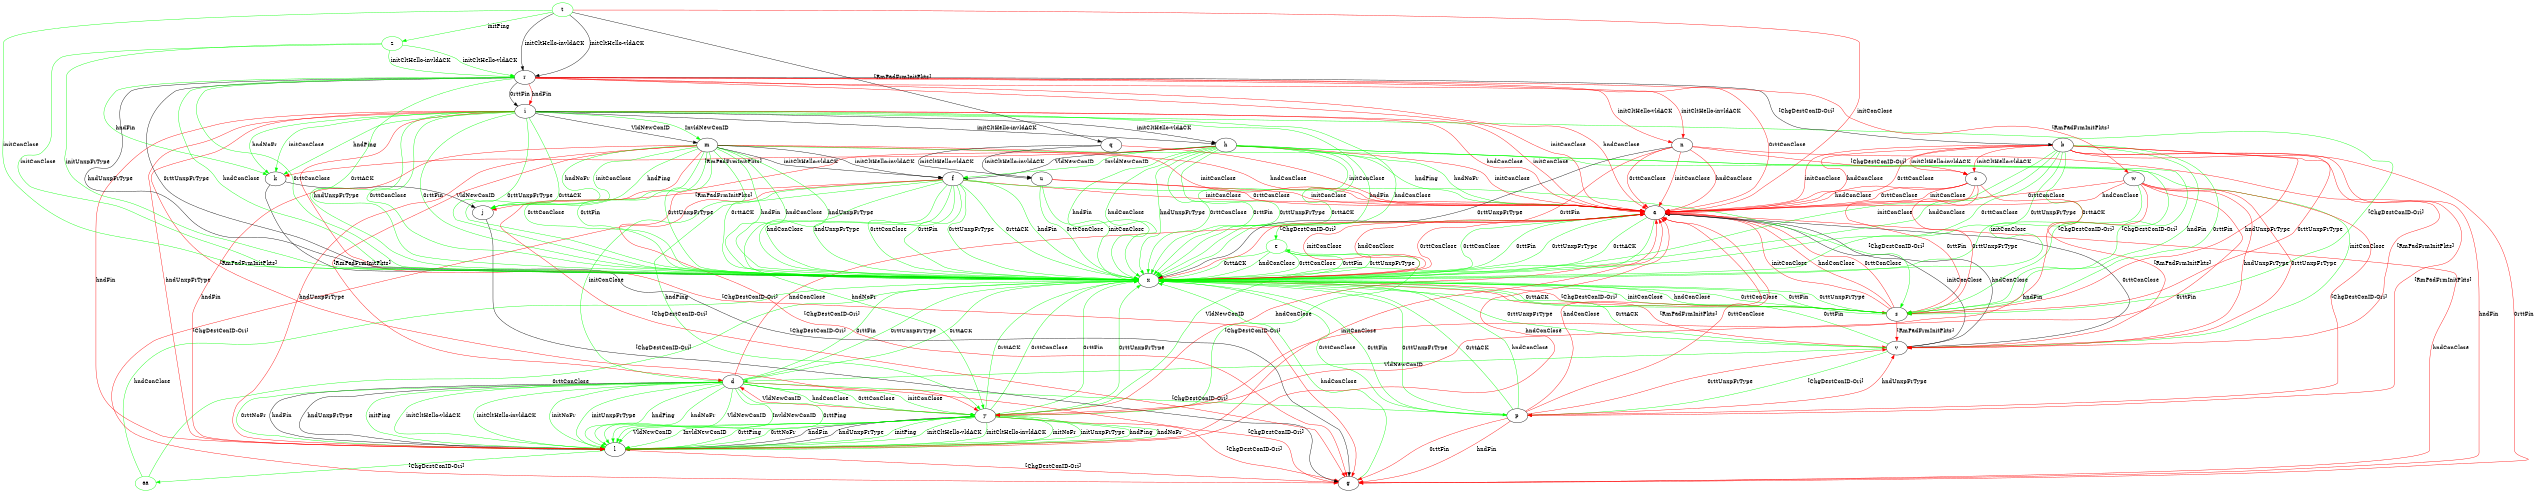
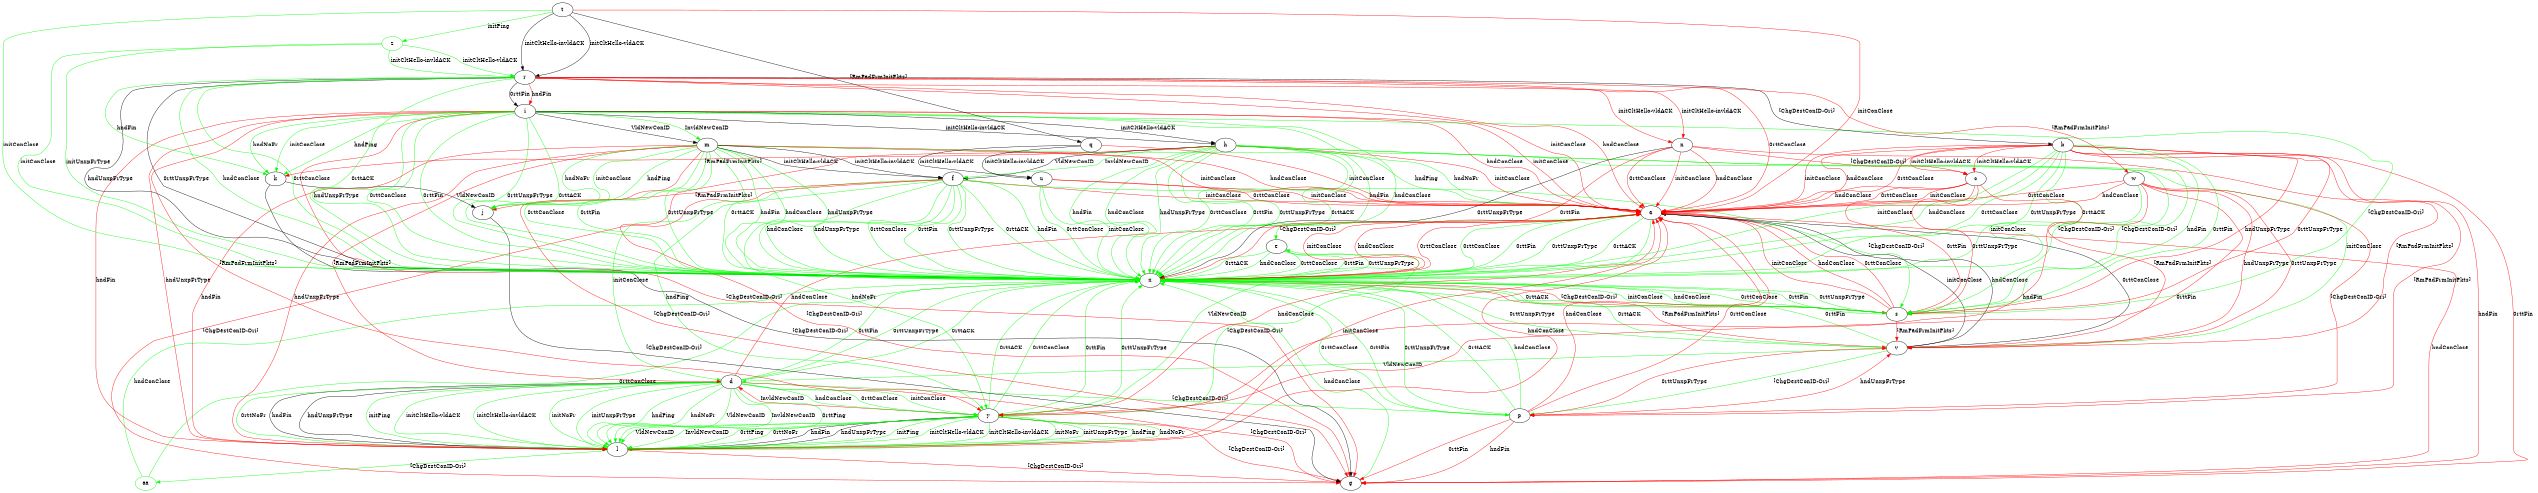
node "t": color green -> black
node "e": color green -> black
edge "y" -> "d": label "VldNewConID " -> "InvldNewConID "
